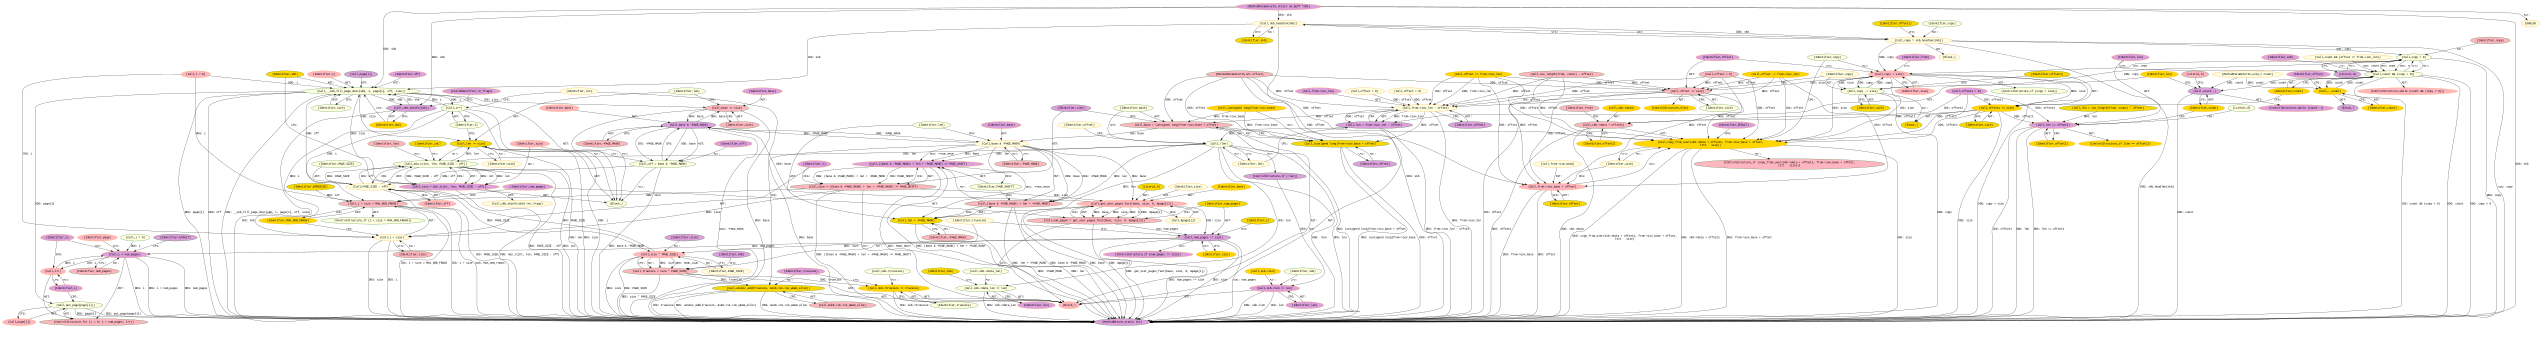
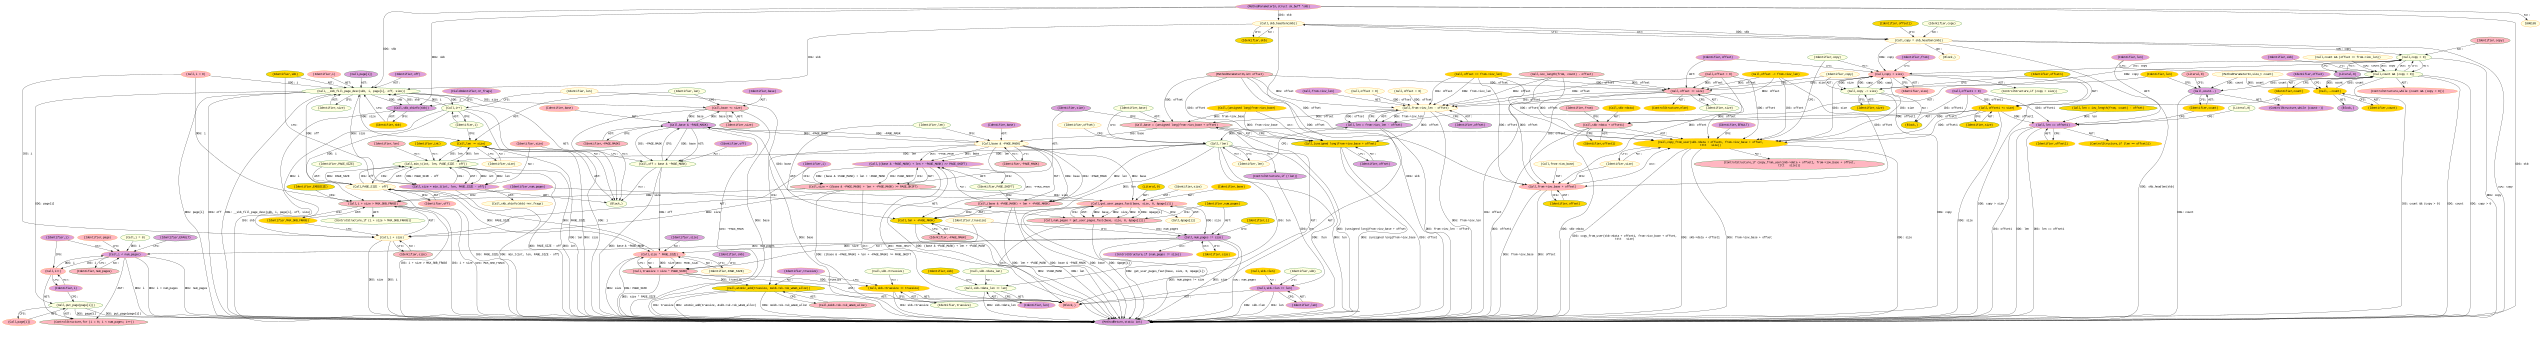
edge "(Call,copy > size)" -> "(Call,offset1 += size)": removed, label "DDG: size"
edge "(Call,len -= size)" -> "(Call,min_t(int, len, PAGE_SIZE - off))": label "AST: " -> "DDG: len"
edge "(Call,off = base & ~PAGE_MASK)" -> "(Call,PAGE_SIZE - off)": now "(Call,off = base & ~PAGE_MASK)" -> "(Call,size * PAGE_SIZE)"
edge "(Identifier,EMSGSIZE)" -> "(Call,i + size > MAX_SKB_FRAGS)": label "DDG: int" -> "CFG: "
